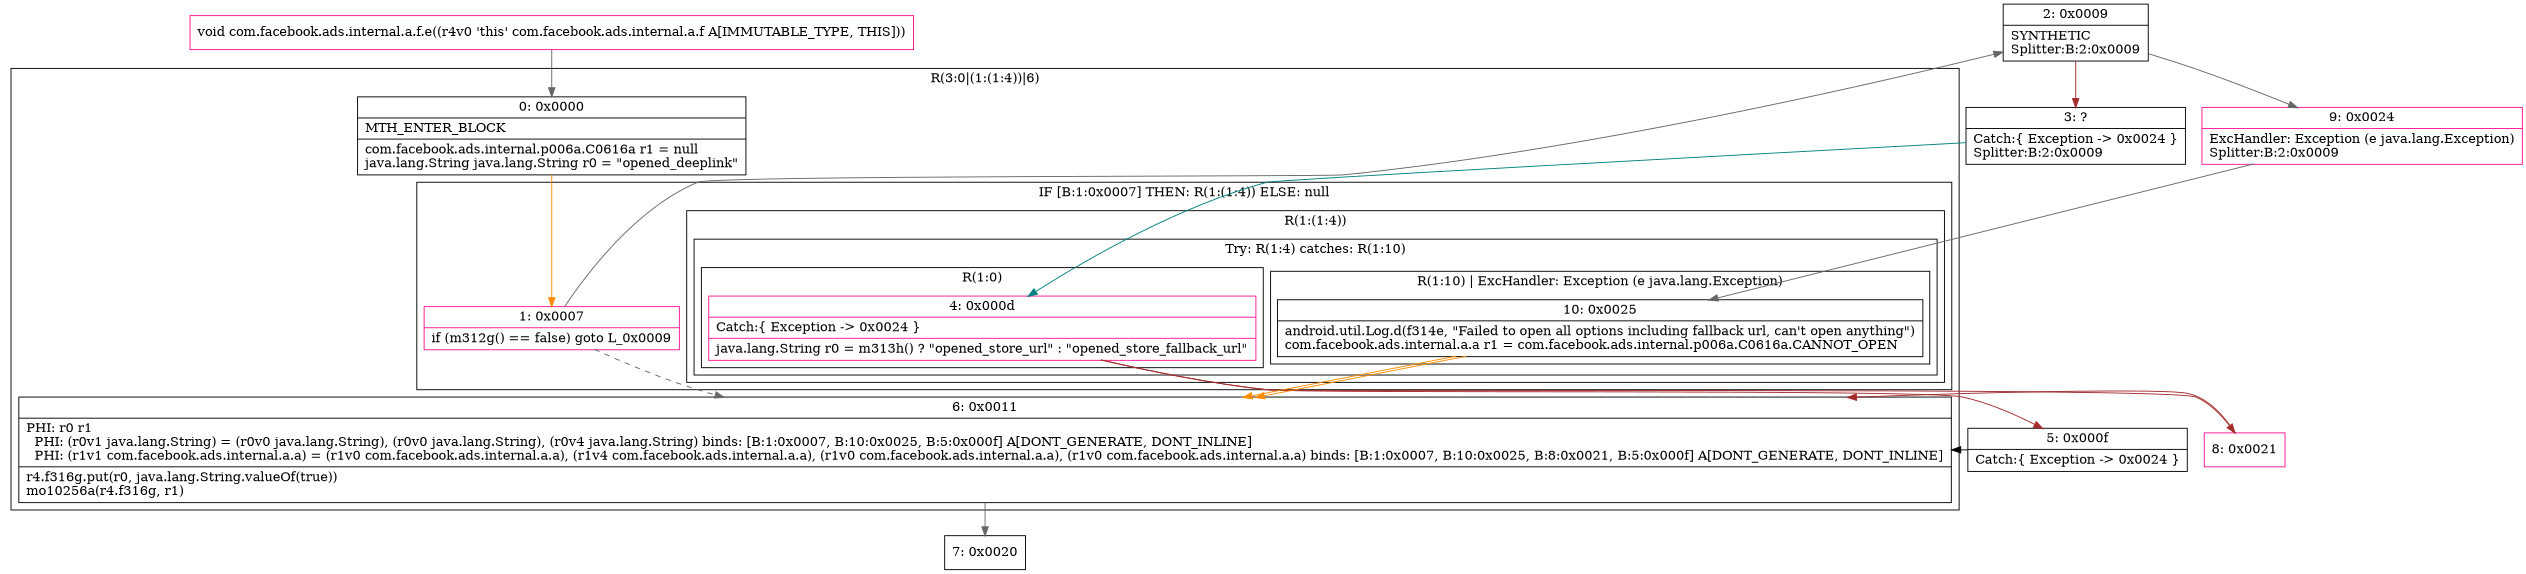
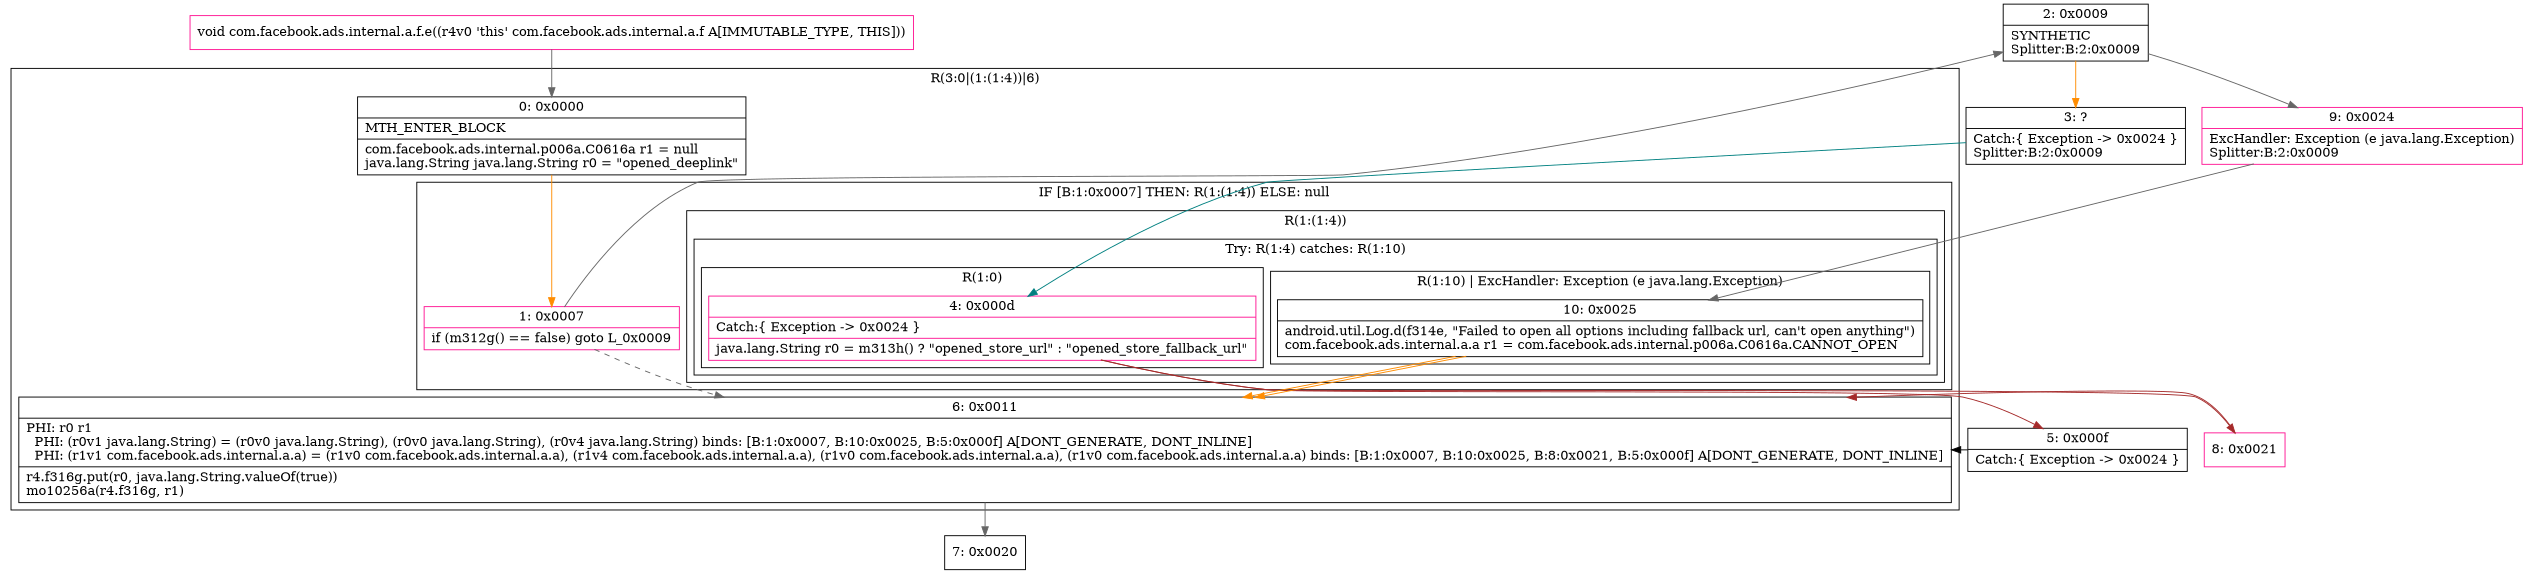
edge "2: 0x0009" -> "3: ?": color brown -> darkorange
